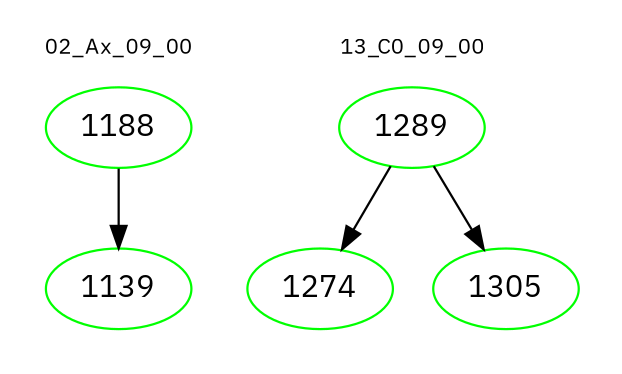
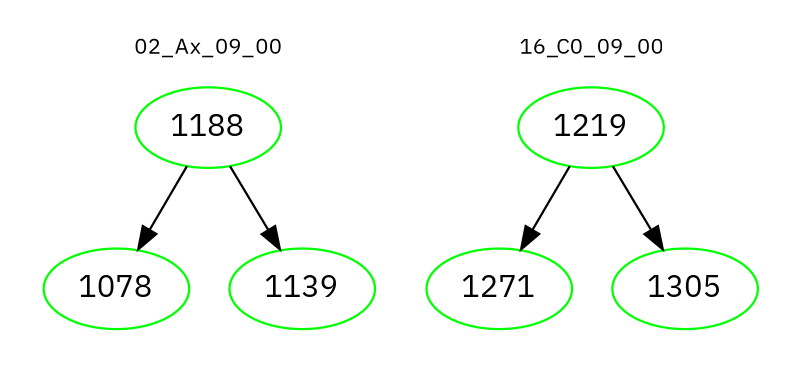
cluster "13_C0_09_00": label "13_C0_09_00" -> "16_C0_09_00"
node "1289": label "1289" -> "1219"
node "1078": added
node "1274": label "1274" -> "1271"
